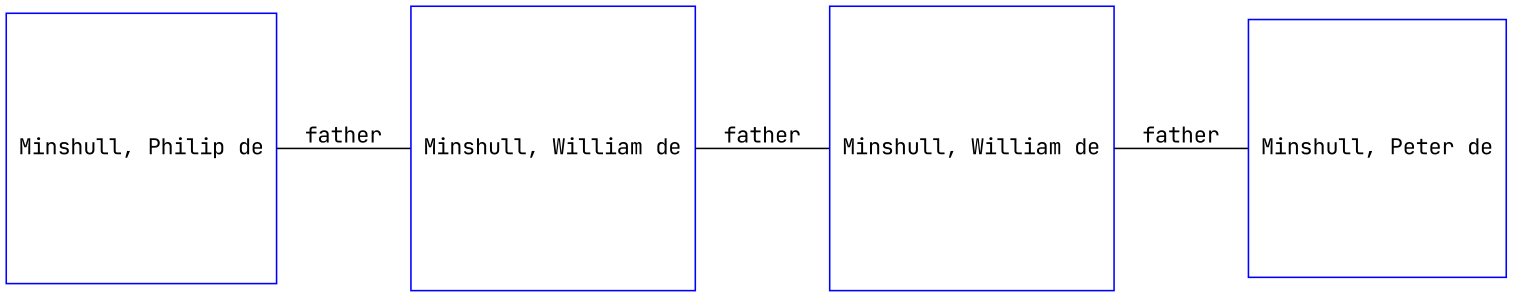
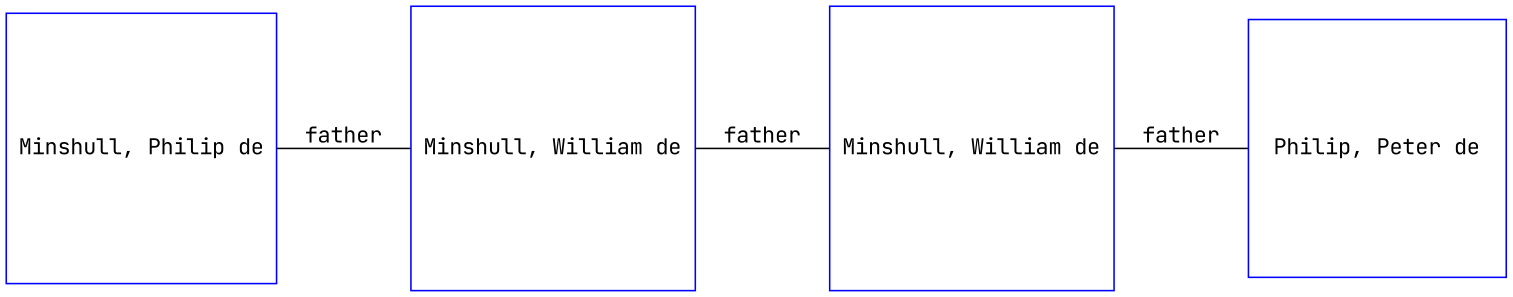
node "Minshull, Peter de": label "Minshull, Peter de" -> "Philip, Peter de"
